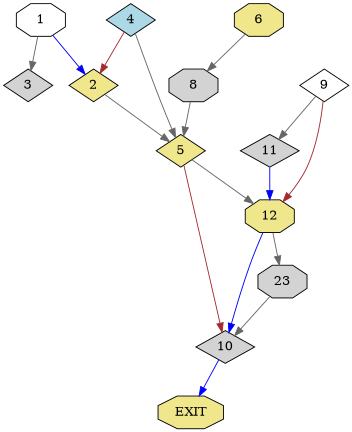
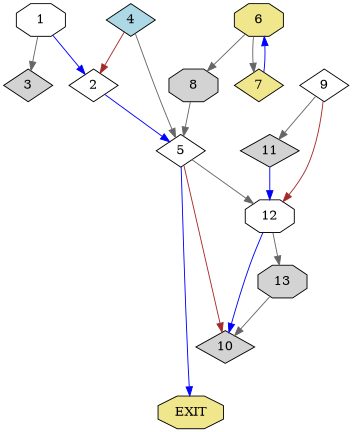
node "2": fillcolor khaki -> white
node "7": added
edge "2" -> "5": color gray40 -> blue
node "5": fillcolor khaki -> white
node "12": fillcolor khaki -> white
node "23": label "23" -> "13"
edge "10" -> "EXIT": now "5" -> "EXIT"
